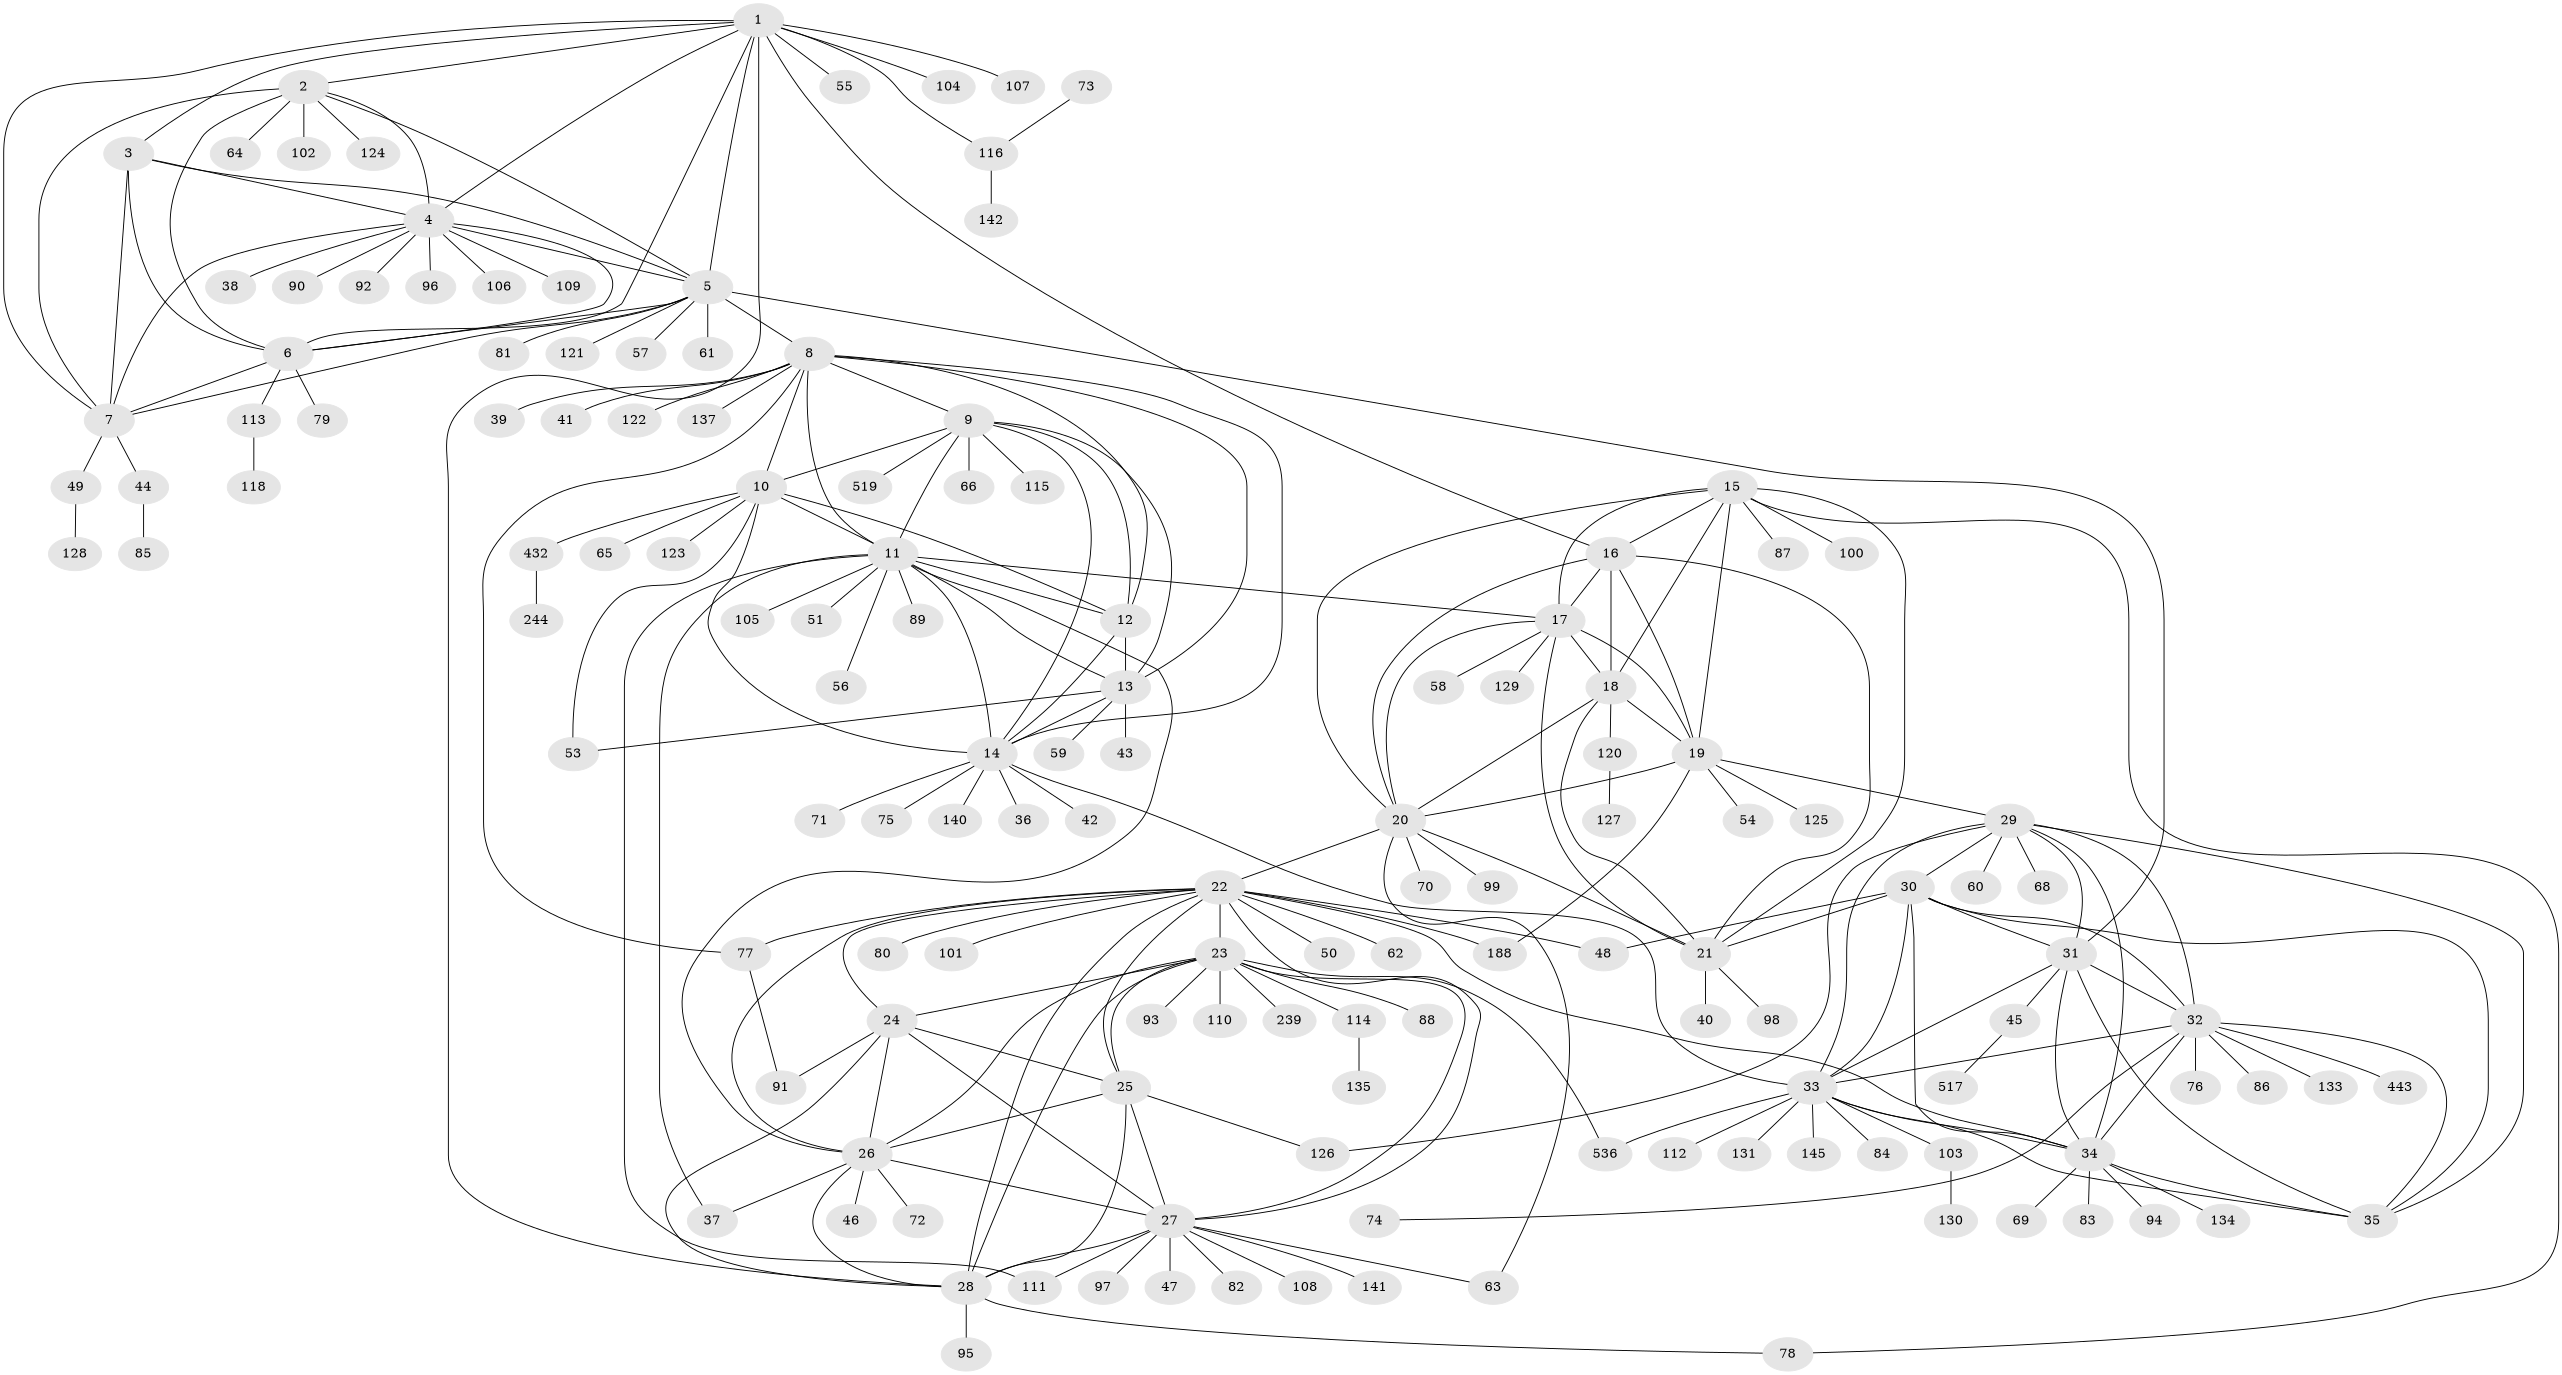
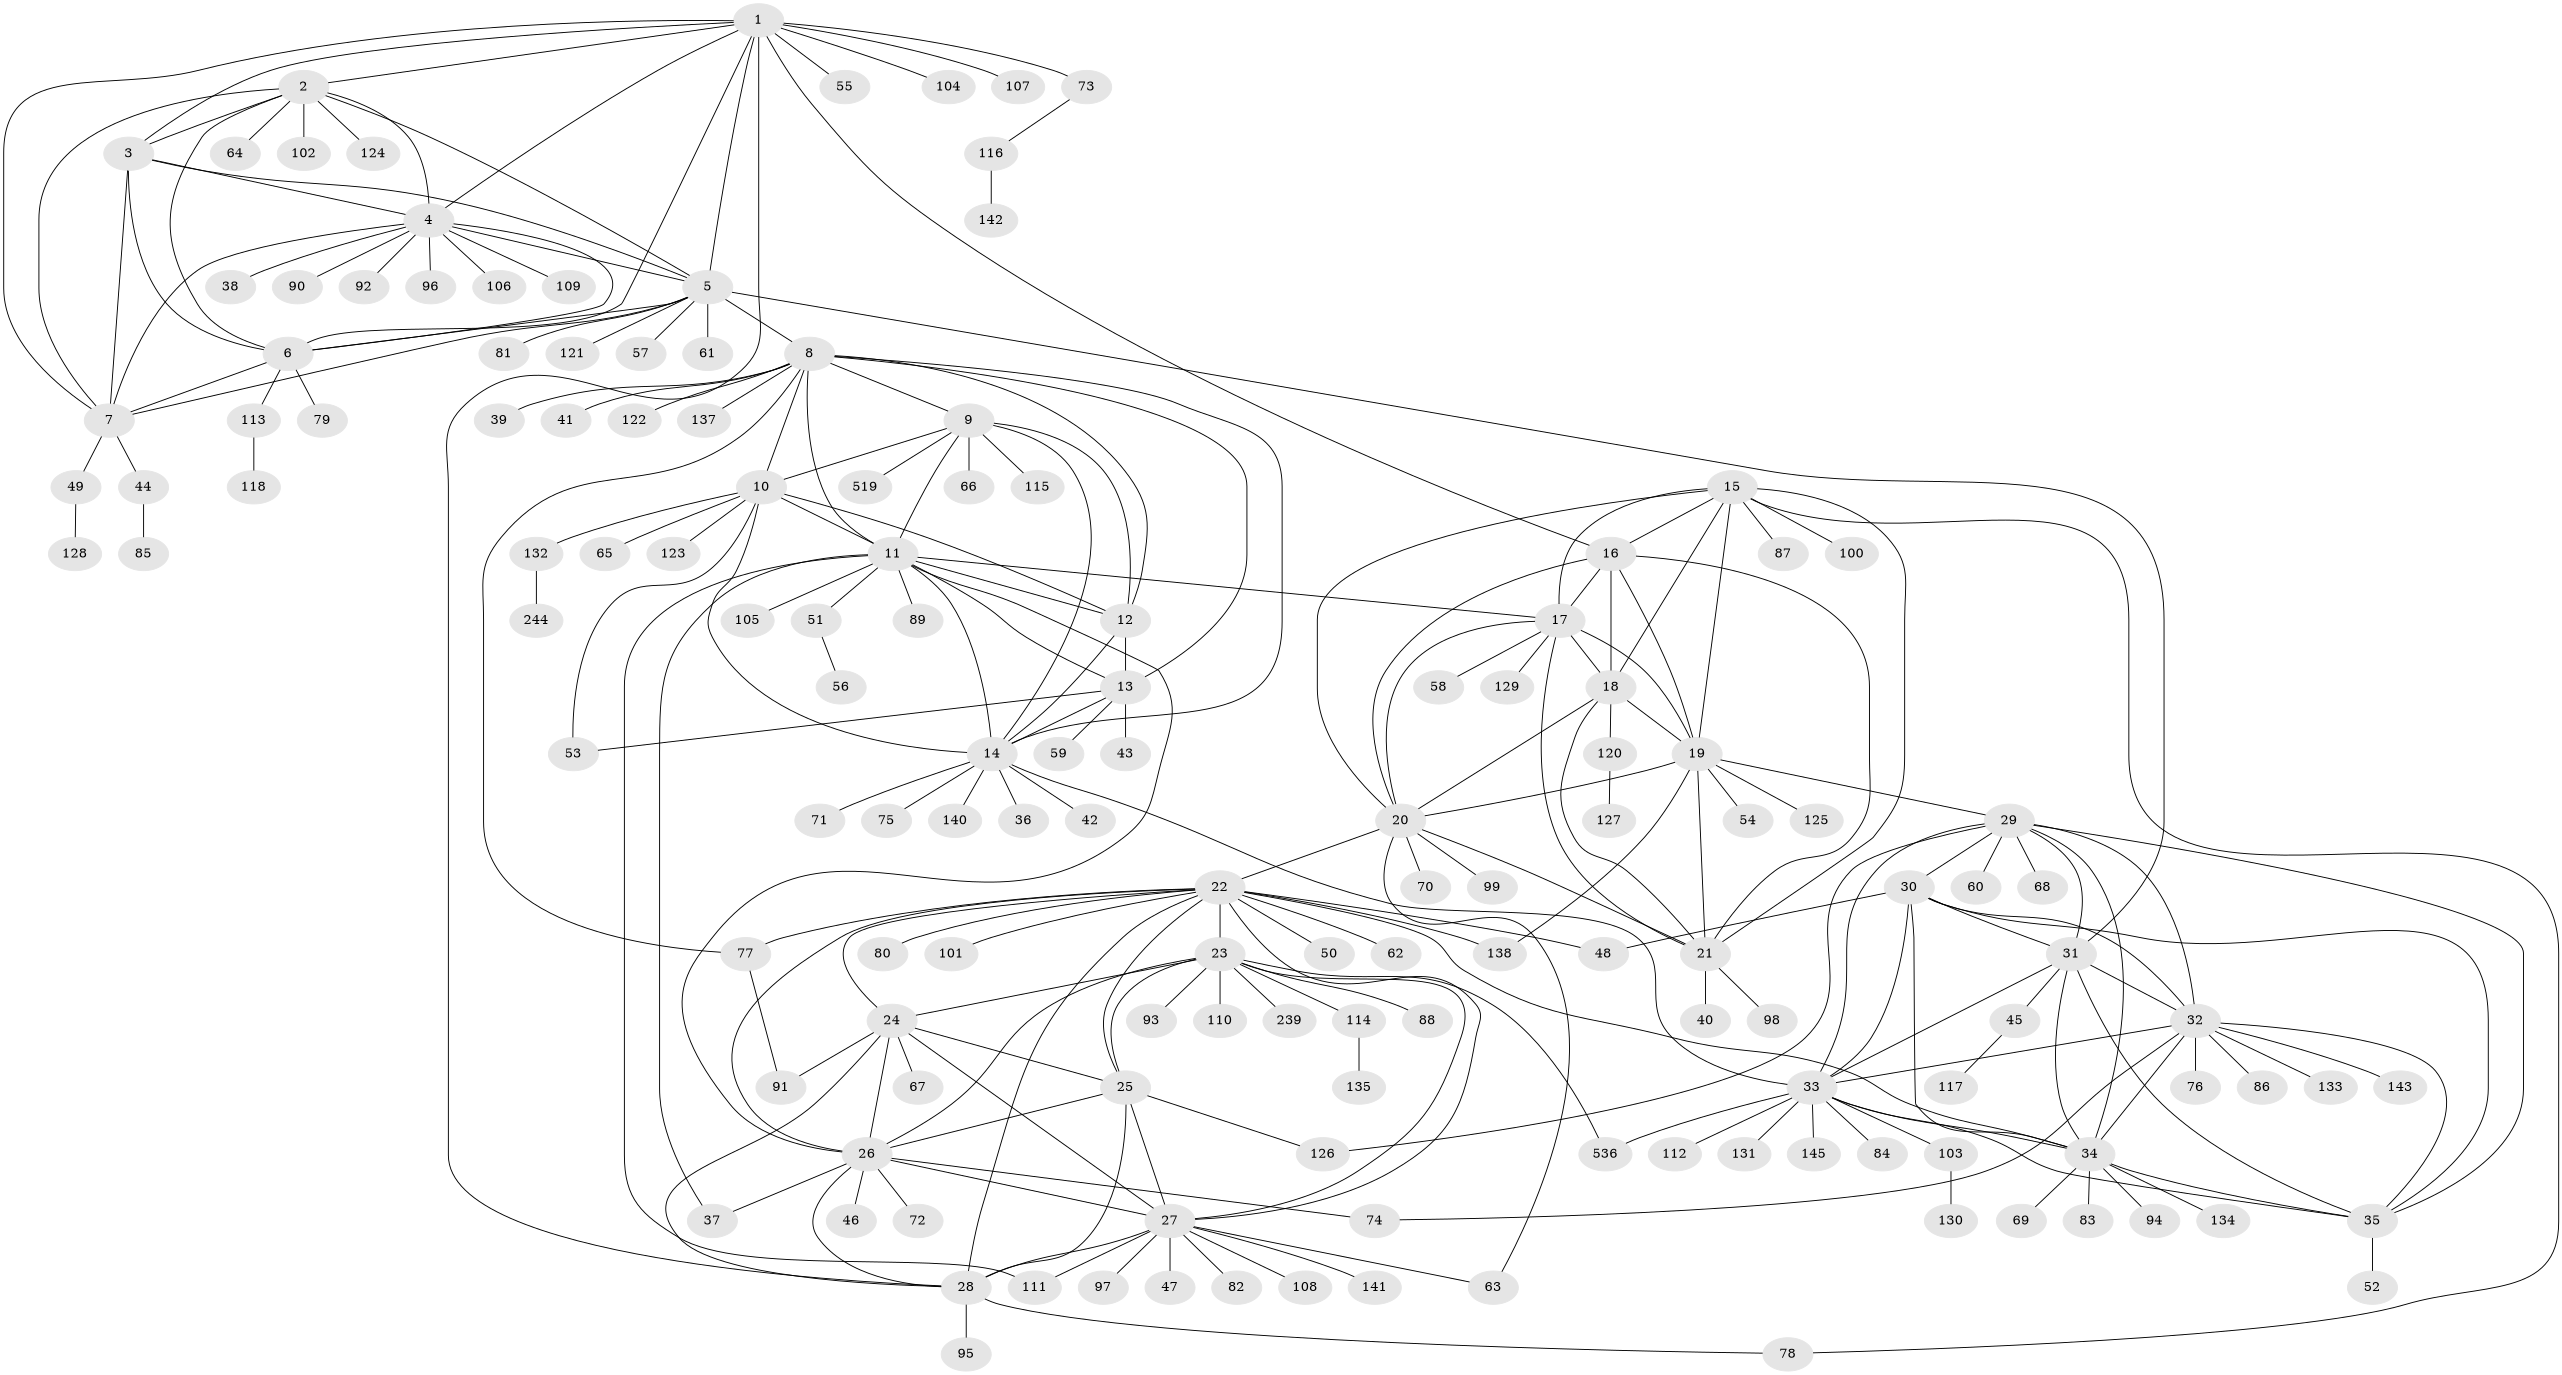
edge "1" -- "116": now "1" -- "73"
edge "2" -- "3": added
edge "9" -- "13": removed
node "432": label "432" -> "132"
edge "11" -- "56": now "51" -- "56"
edge "30" -- "21": now "19" -- "21"
node "188": label "188" -> "138"
node "67": added
edge "23" -- "28": removed
node "517": label "517" -> "117"
node "443": label "443" -> "143"
edge "26" -- "74": added
node "52": added
